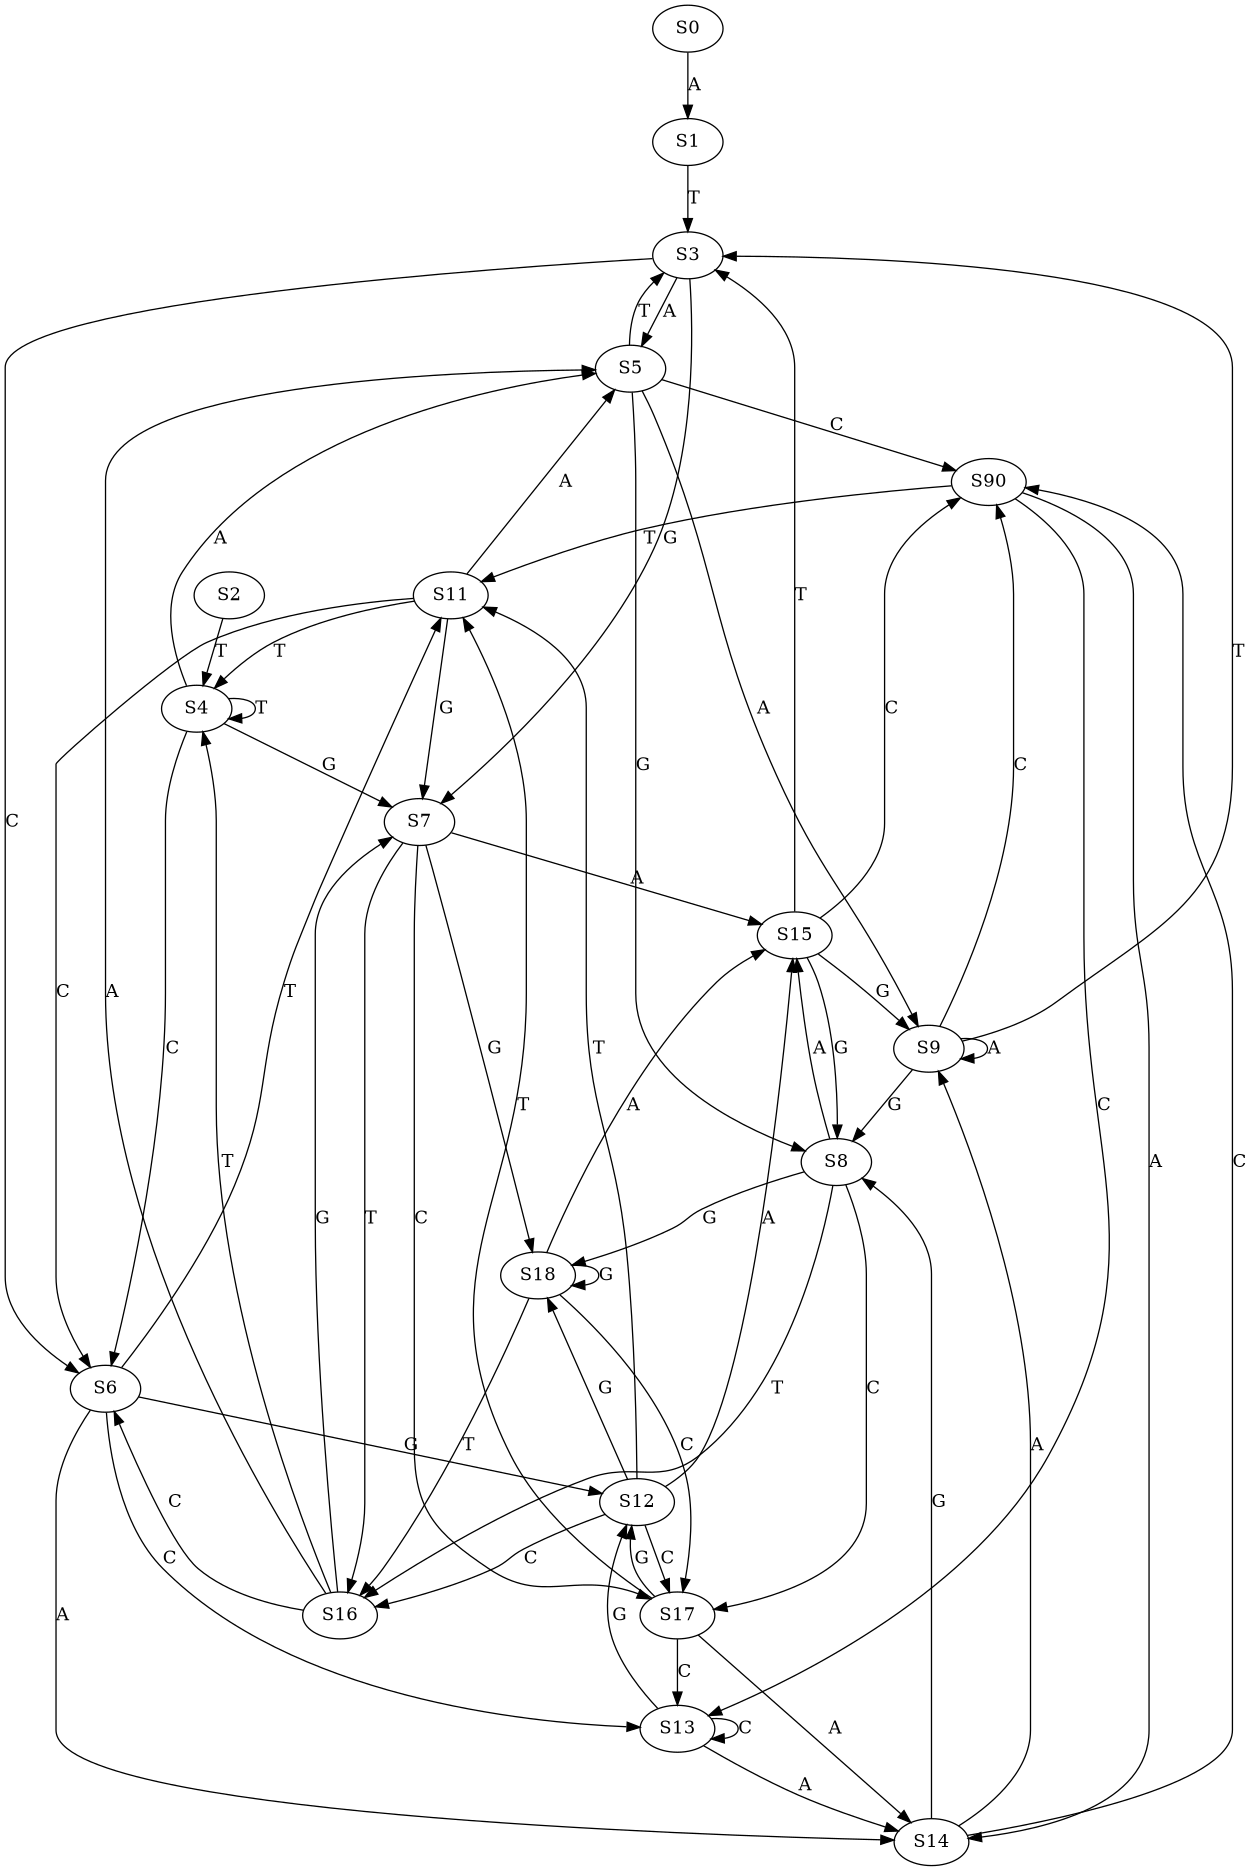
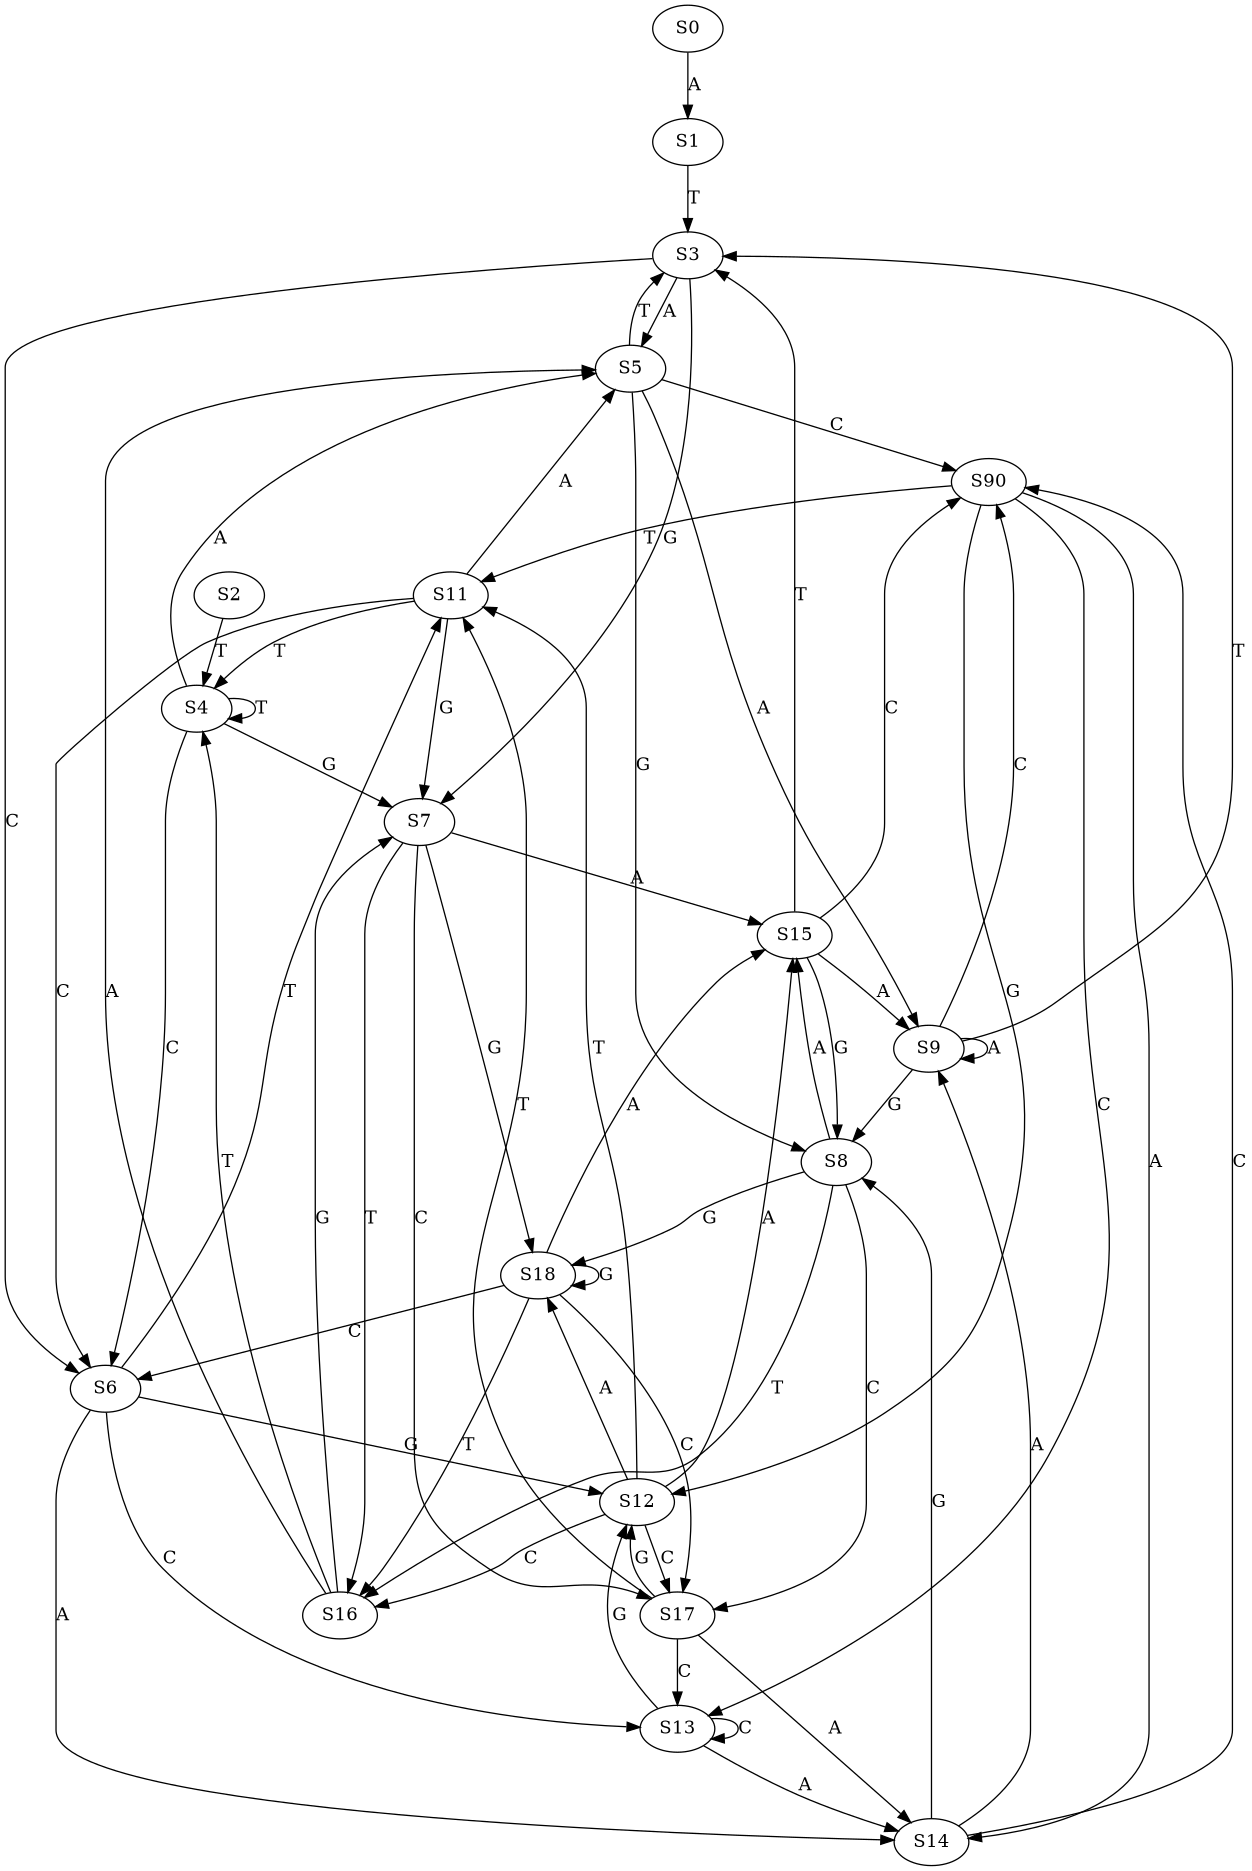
edge "S15" -> "S9": label "G" -> "A"
edge "S90" -> "S12": added, label "G"
edge "S12" -> "S18": label "G" -> "A"
edge "S16" -> "S6": now "S18" -> "S6"
